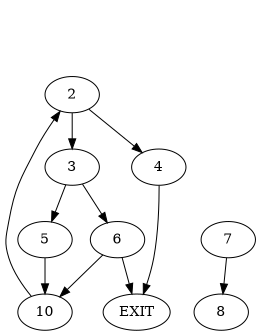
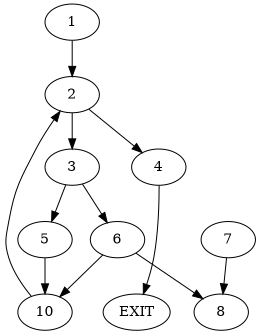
node "1": added
edge "6" -> "EXIT": now "6" -> "8"
